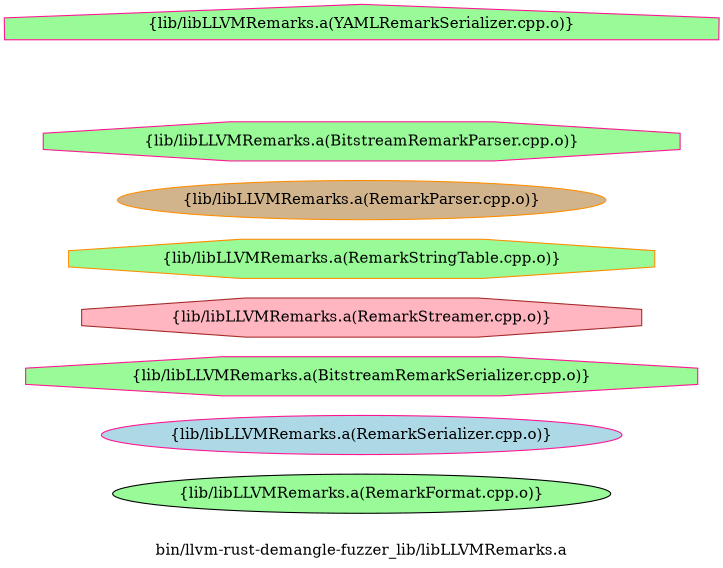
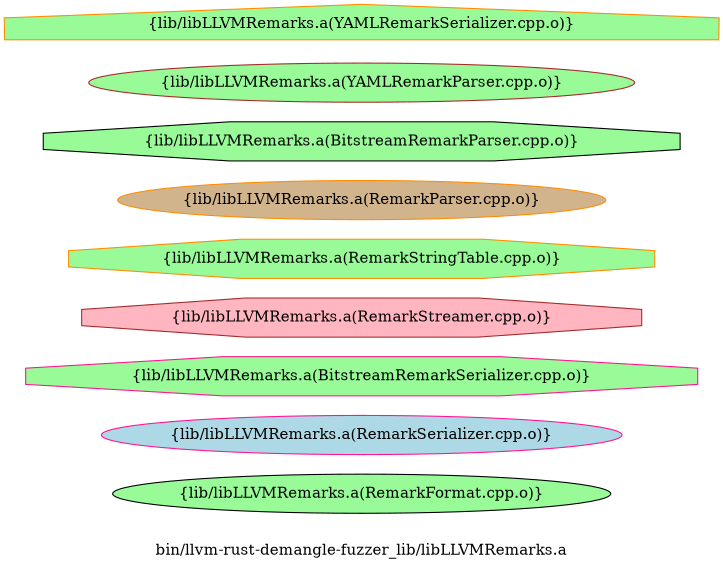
node "{lib/libLLVMRemarks.a(YAMLRemarkSerializer.cpp.o)}": color deeppink -> darkorange
node "{lib/libLLVMRemarks.a(YAMLRemarkParser.cpp.o)}": added
node "{lib/libLLVMRemarks.a(BitstreamRemarkParser.cpp.o)}": color deeppink -> black
